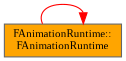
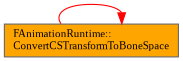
node "FAnimationRuntime:: FAnimationRuntime": label "FAnimationRuntime:: FAnimationRuntime" -> "FAnimationRuntime:: ConvertCSTransformToBoneSpace"
